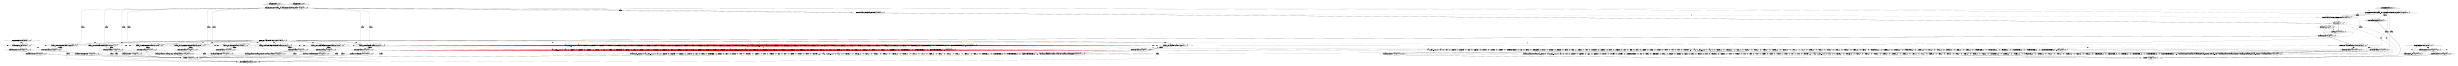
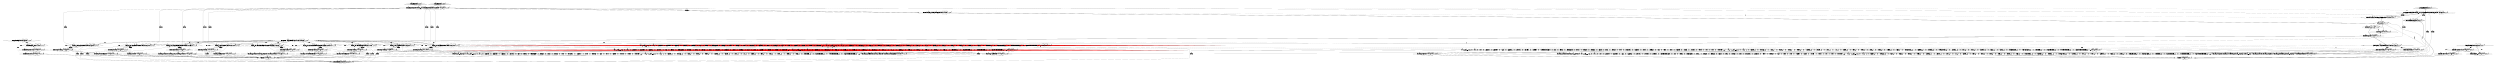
node "{setState(584)qualifiedName()}@@@75@@@['1', '1', '0']": added
